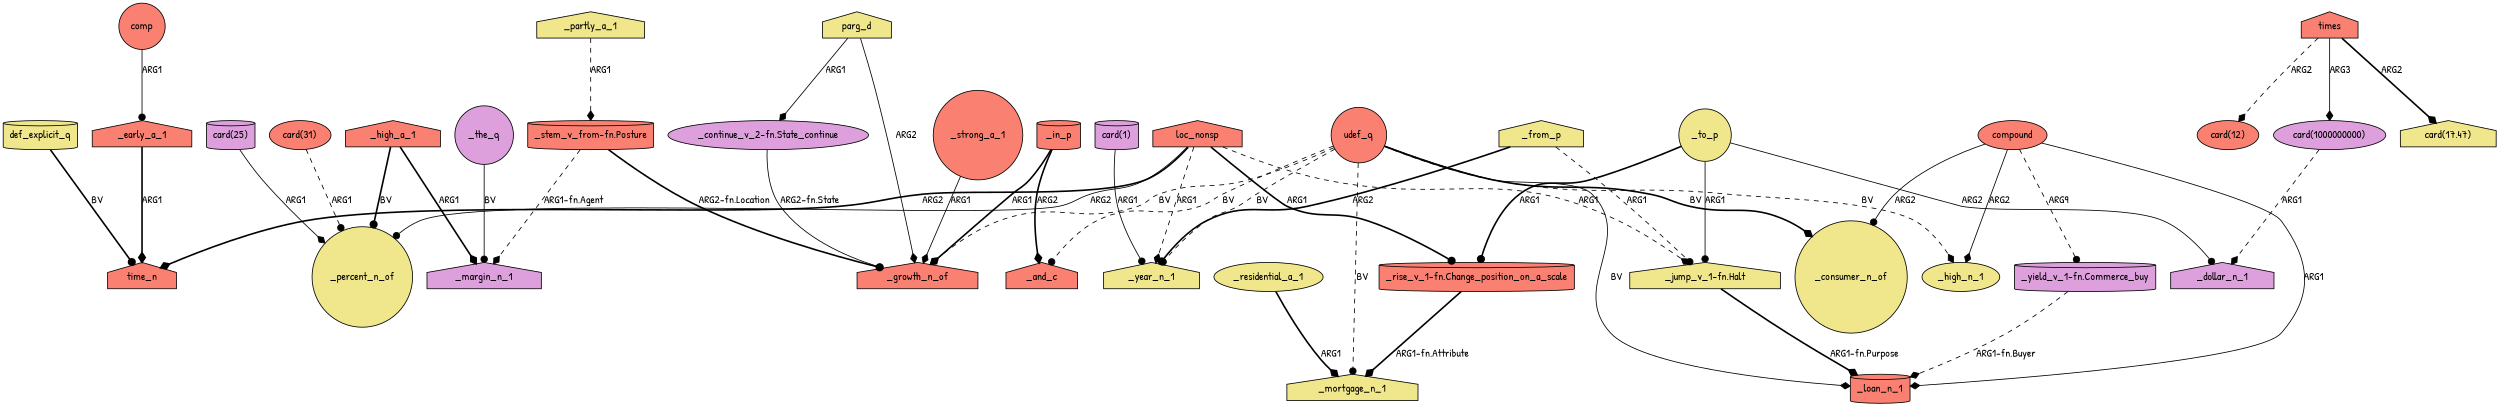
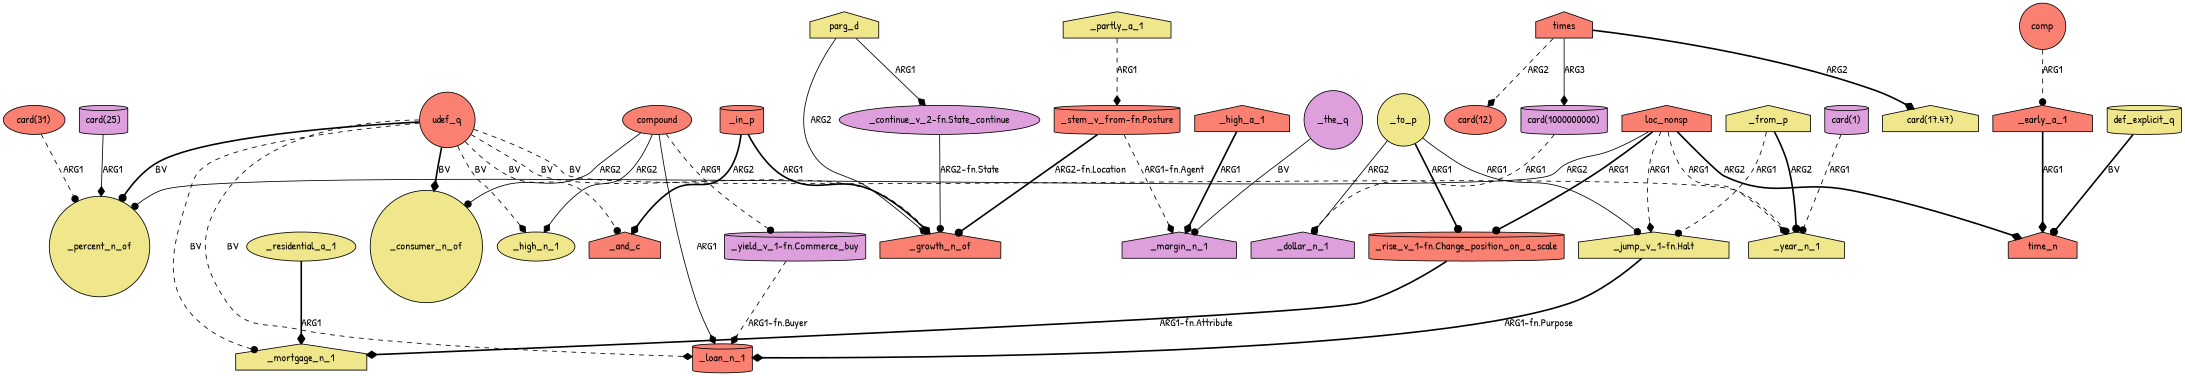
edge "comp" -> "_early_a_1": style solid -> dashed
node "_strong_a_1": removed
node "card(1000000000)": shape ellipse -> cylinder
edge "_high_a_1" -> "_percent_n_of": now "udef_q" -> "_percent_n_of"
edge "card(1)" -> "_year_n_1": style solid -> dashed
edge "udef_q" -> "_loan_n_1": style solid -> dashed
